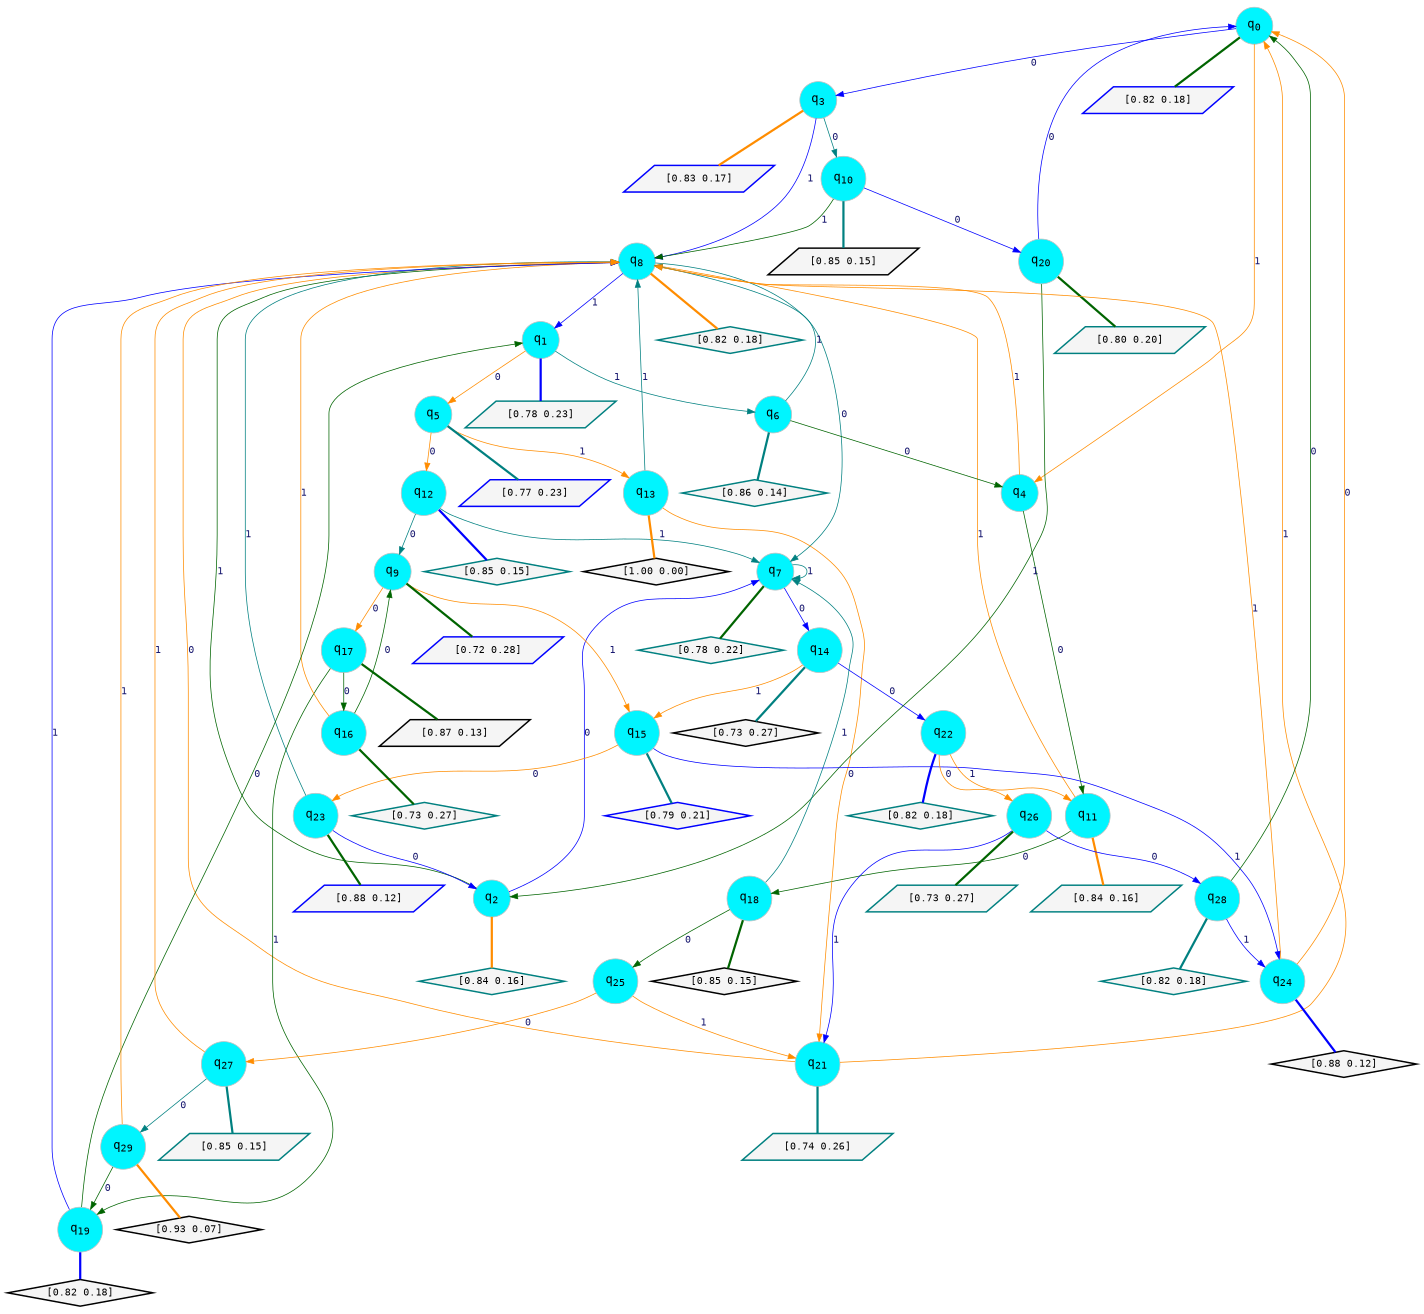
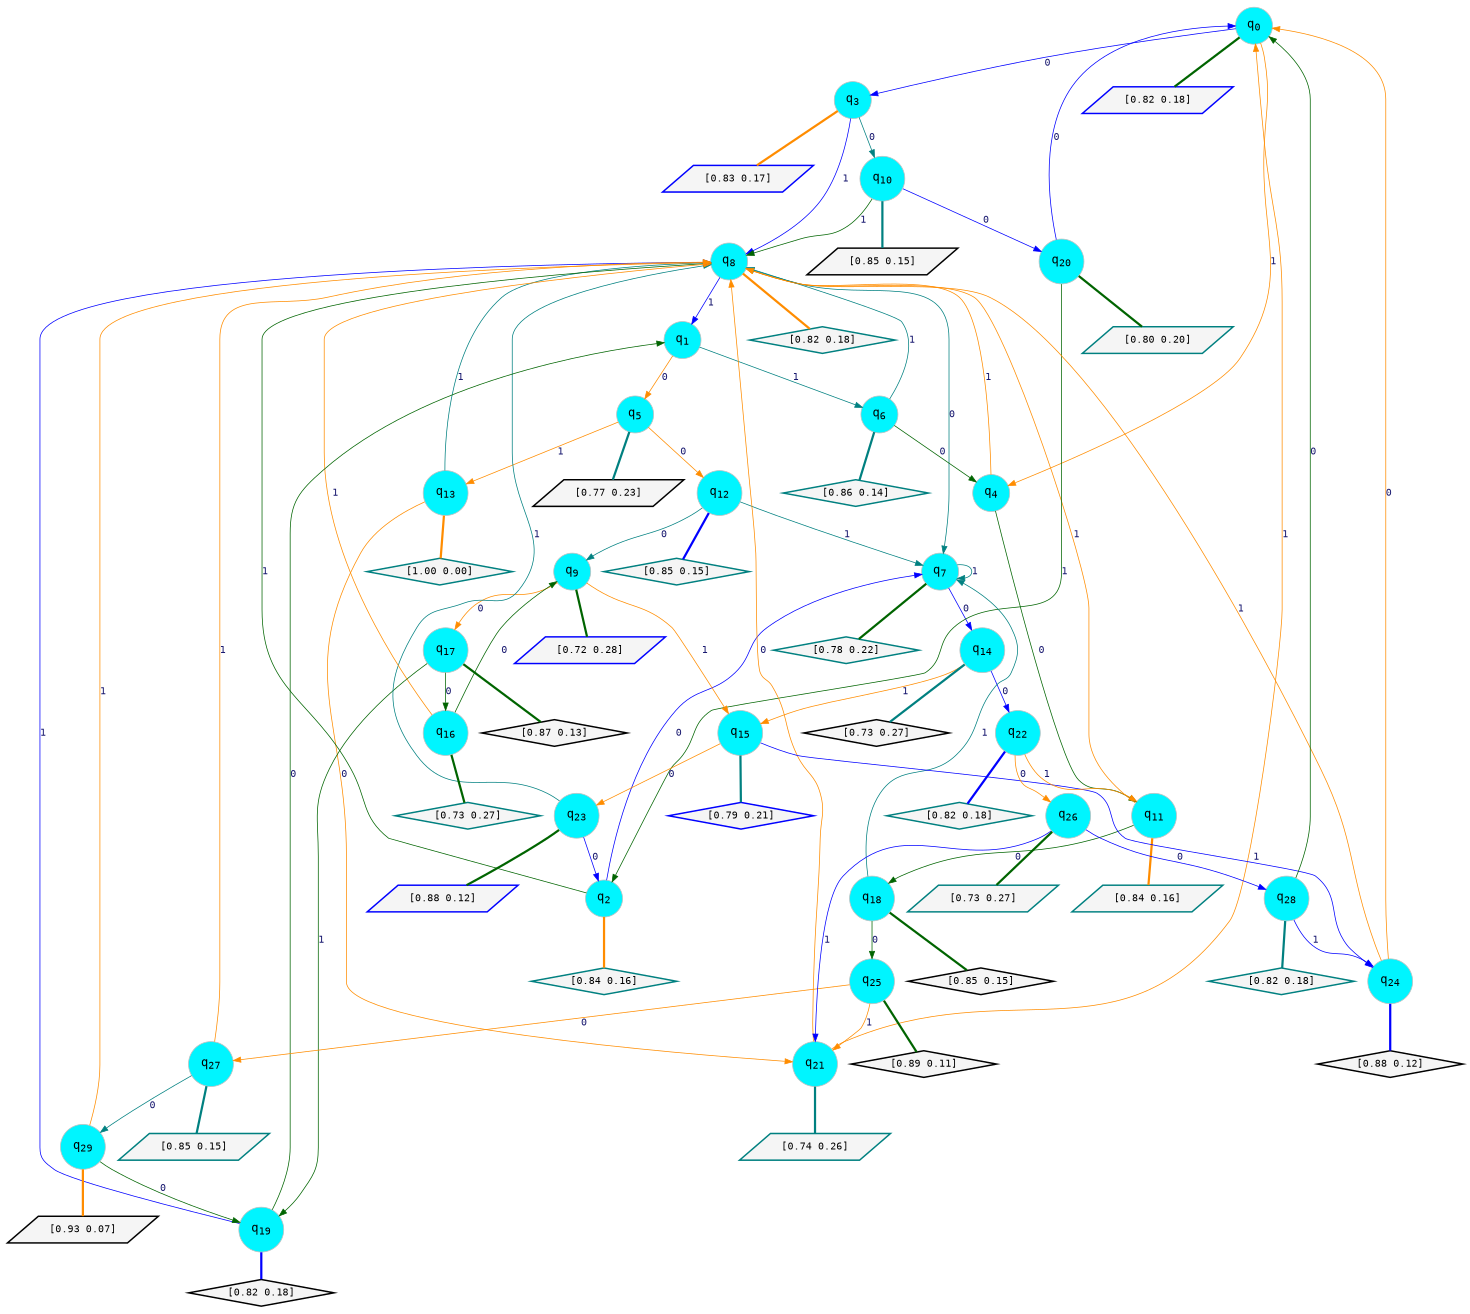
node "[0.78 0.23]": removed
node "[0.77 0.23]": color blue -> black
node "[1.00 0.00]": color black -> teal
node "[0.87 0.13]": shape parallelogram -> diamond
node "[0.89 0.11]": added
node "[0.93 0.07]": shape diamond -> parallelogram
